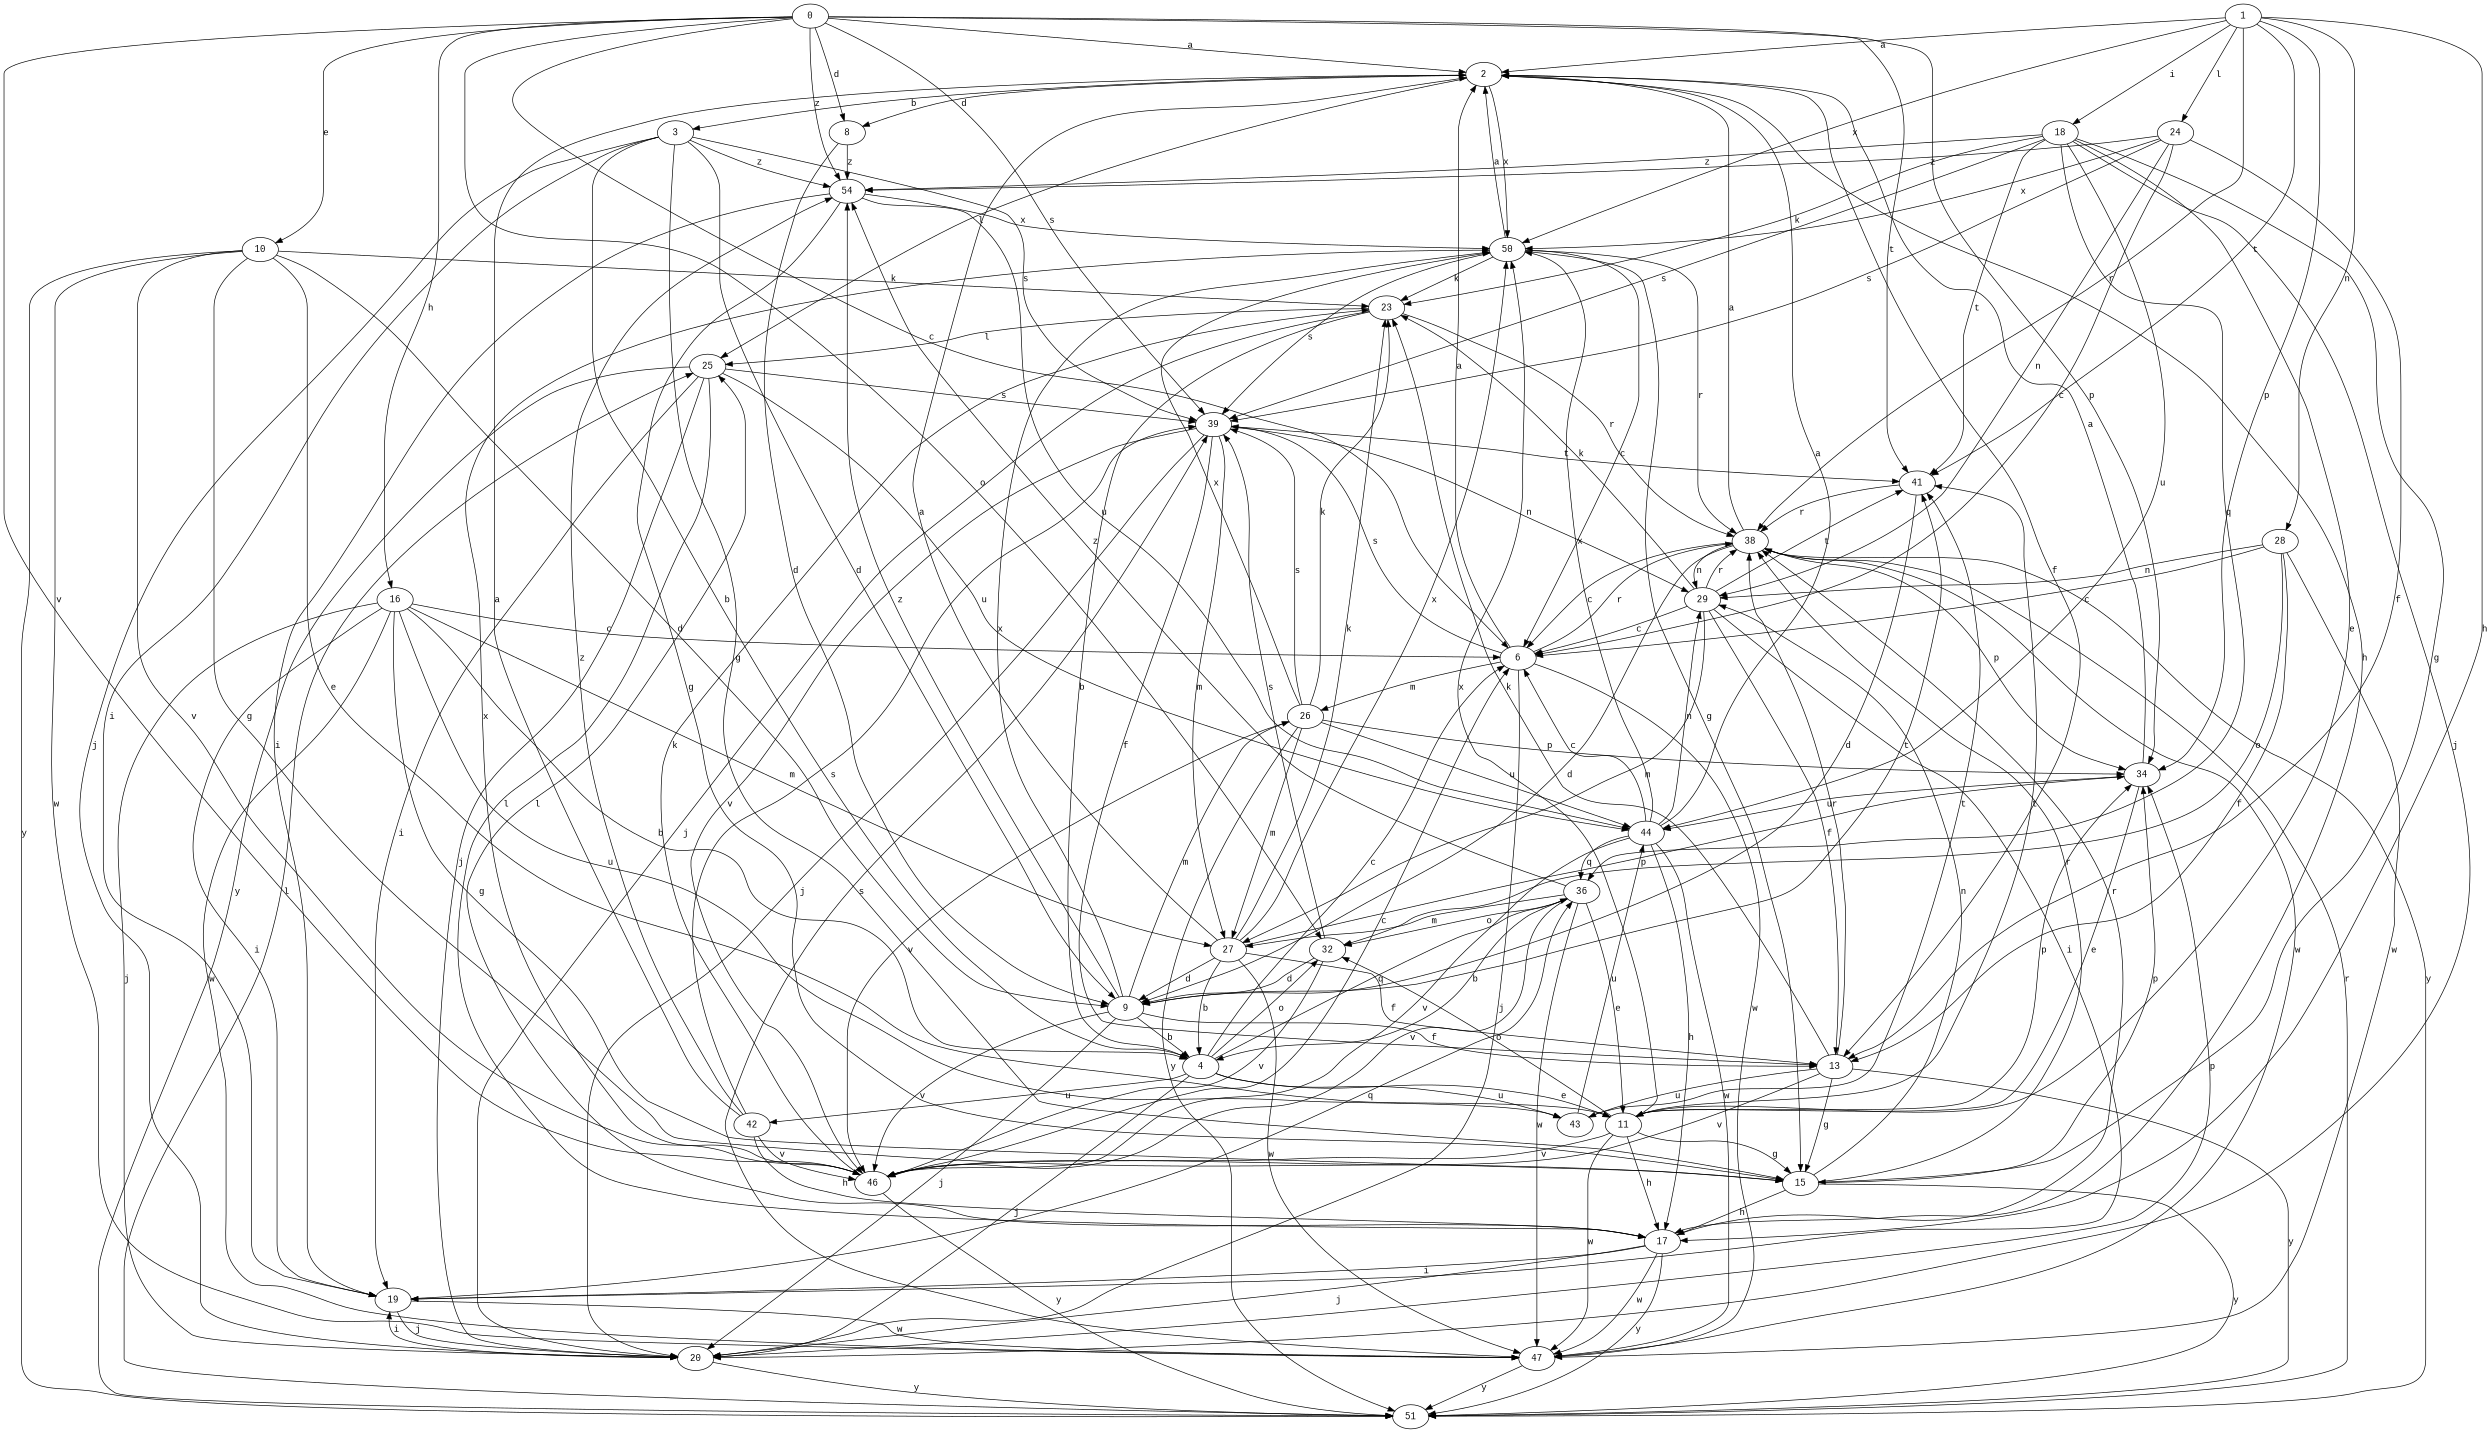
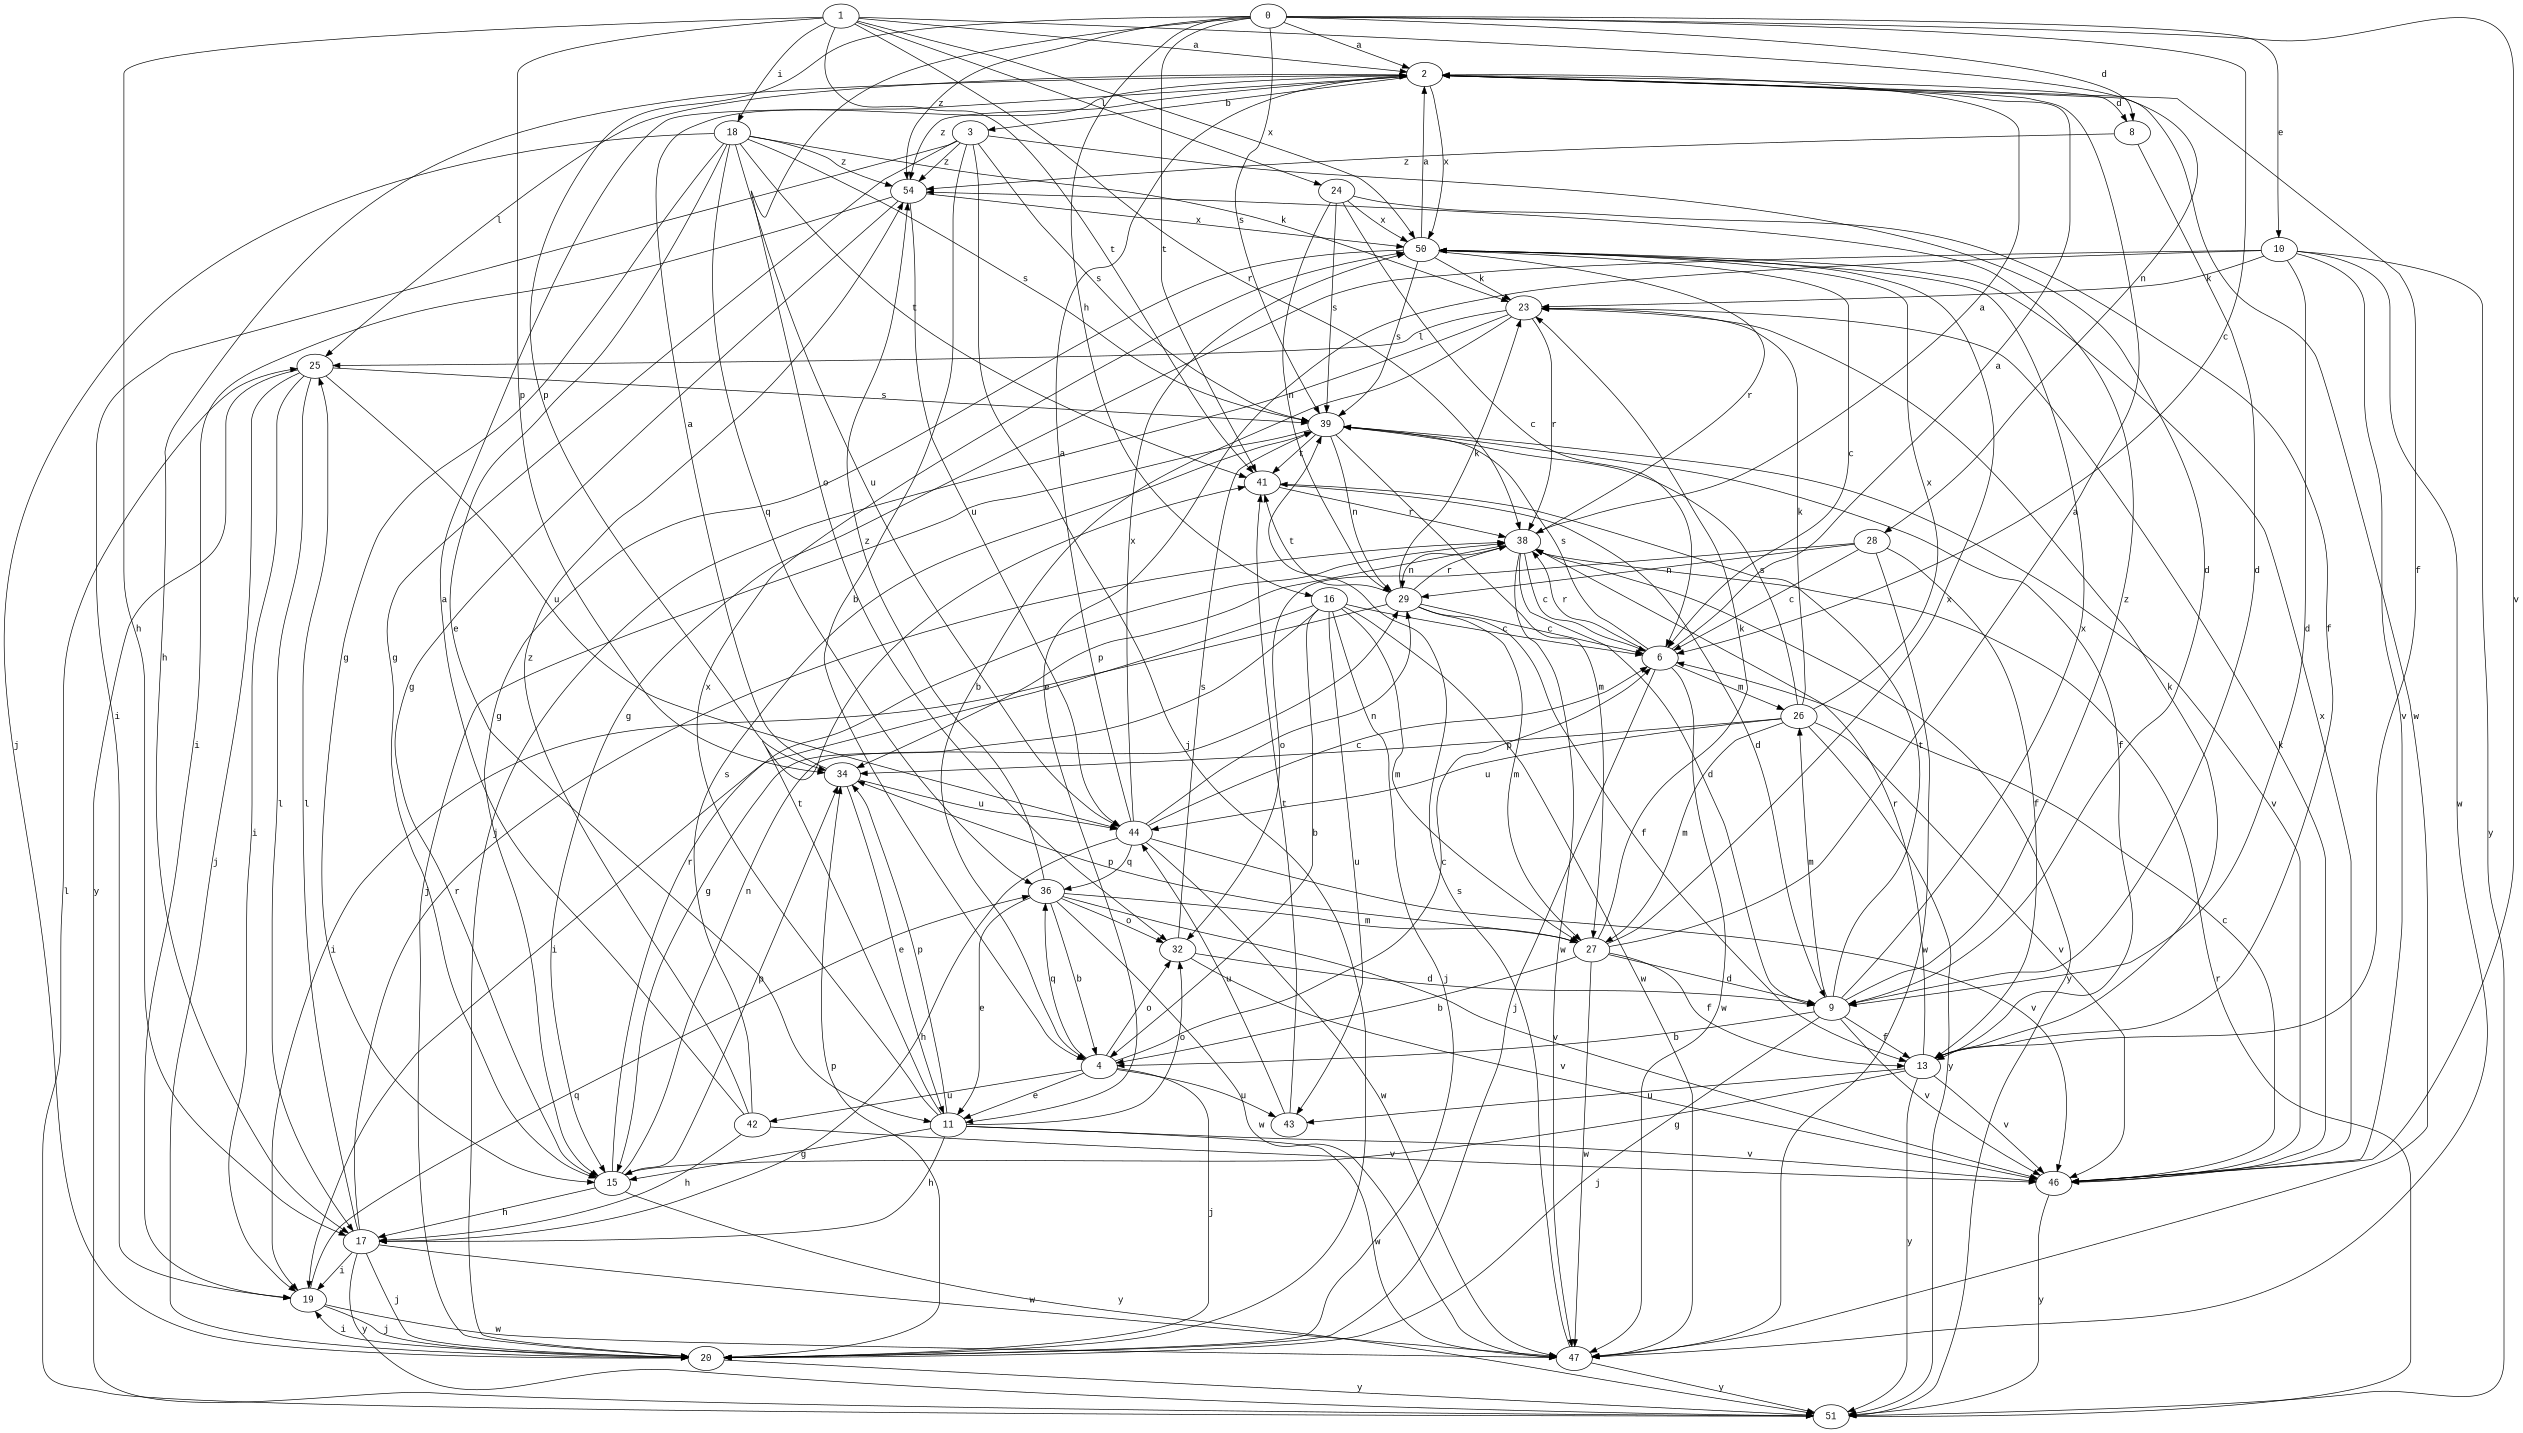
edge "24" -> "54": now "2" -> "54"
edge "2" -> "47": added, label "w"
